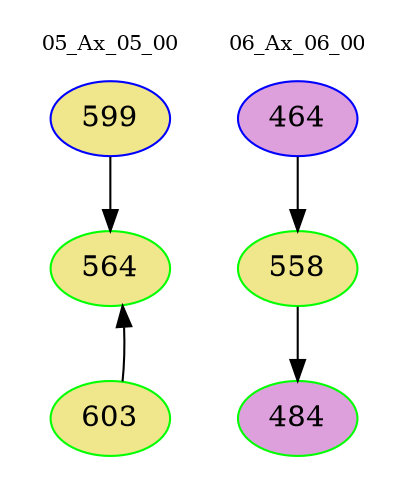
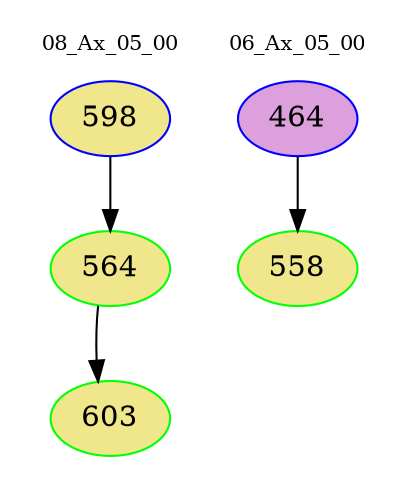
cluster "05_Ax_05_00": label "05_Ax_05_00" -> "08_Ax_05_00"
cluster "06_Ax_06_00": label "06_Ax_06_00" -> "06_Ax_05_00"
node "599": label "599" -> "598"
edge "603" -> "564": reversed
node "484": removed
